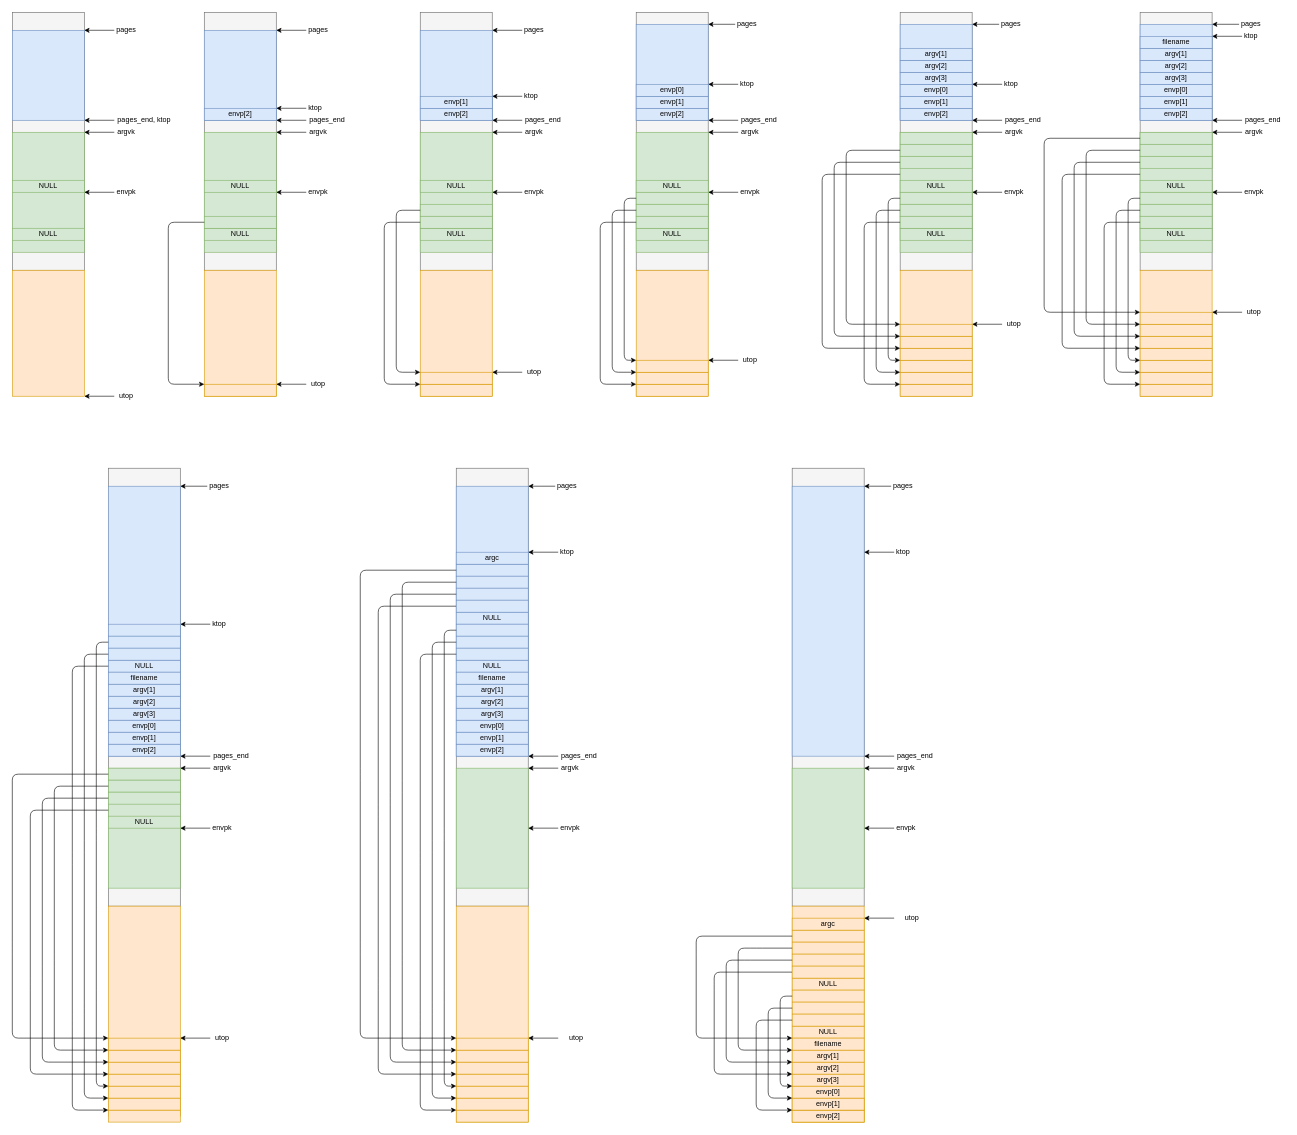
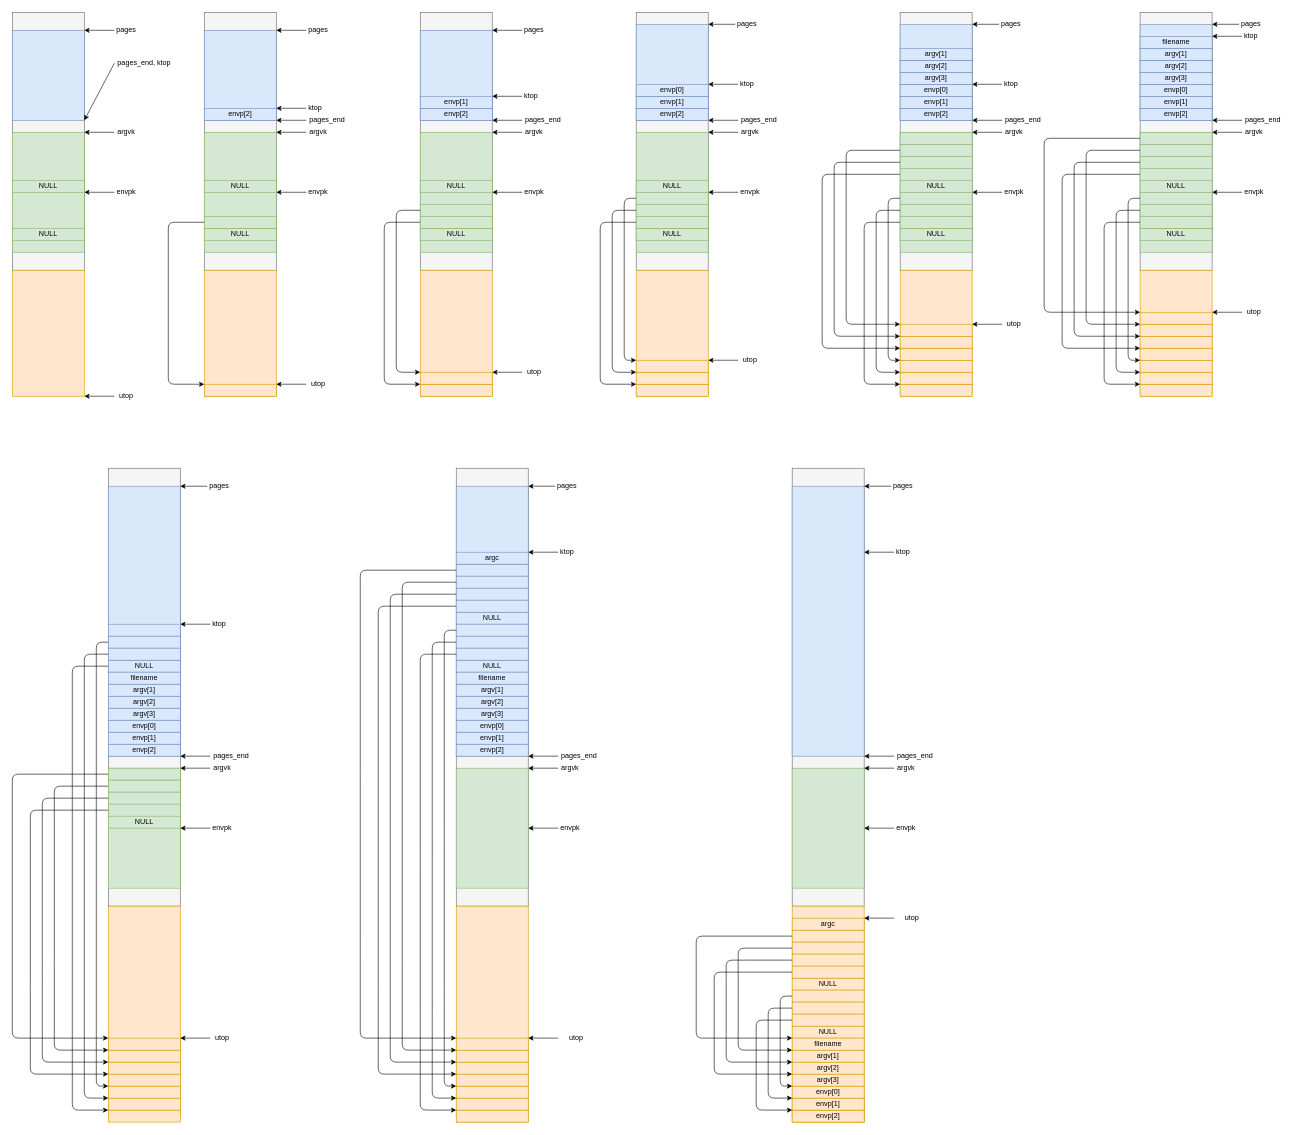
node "pages_end, ktop": moved (144, 120) -> (144, 63)
